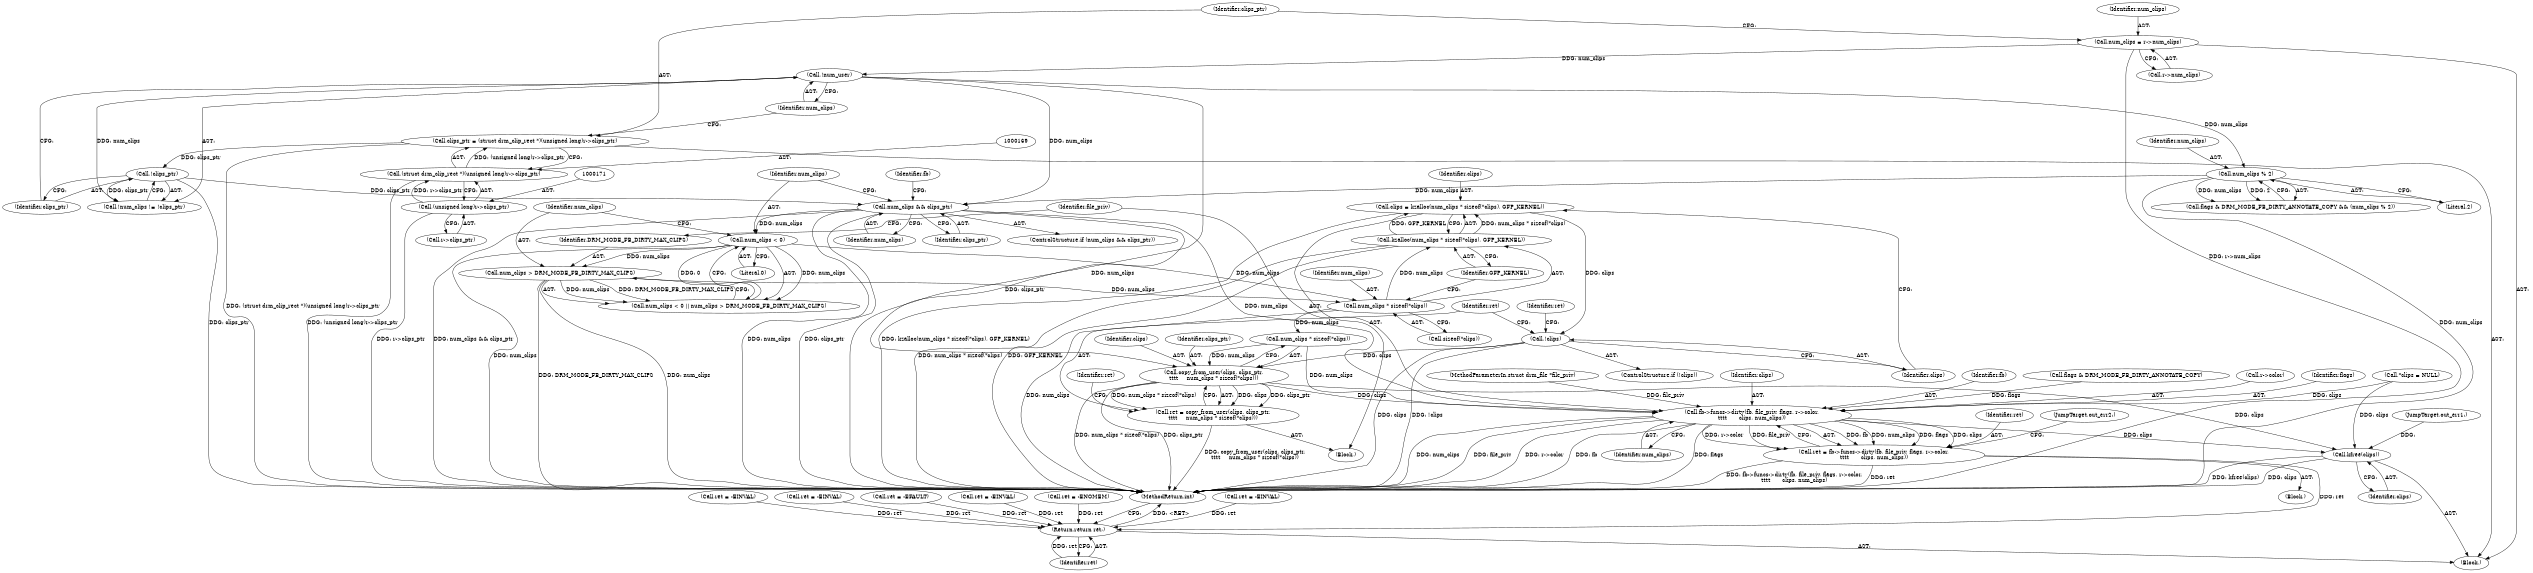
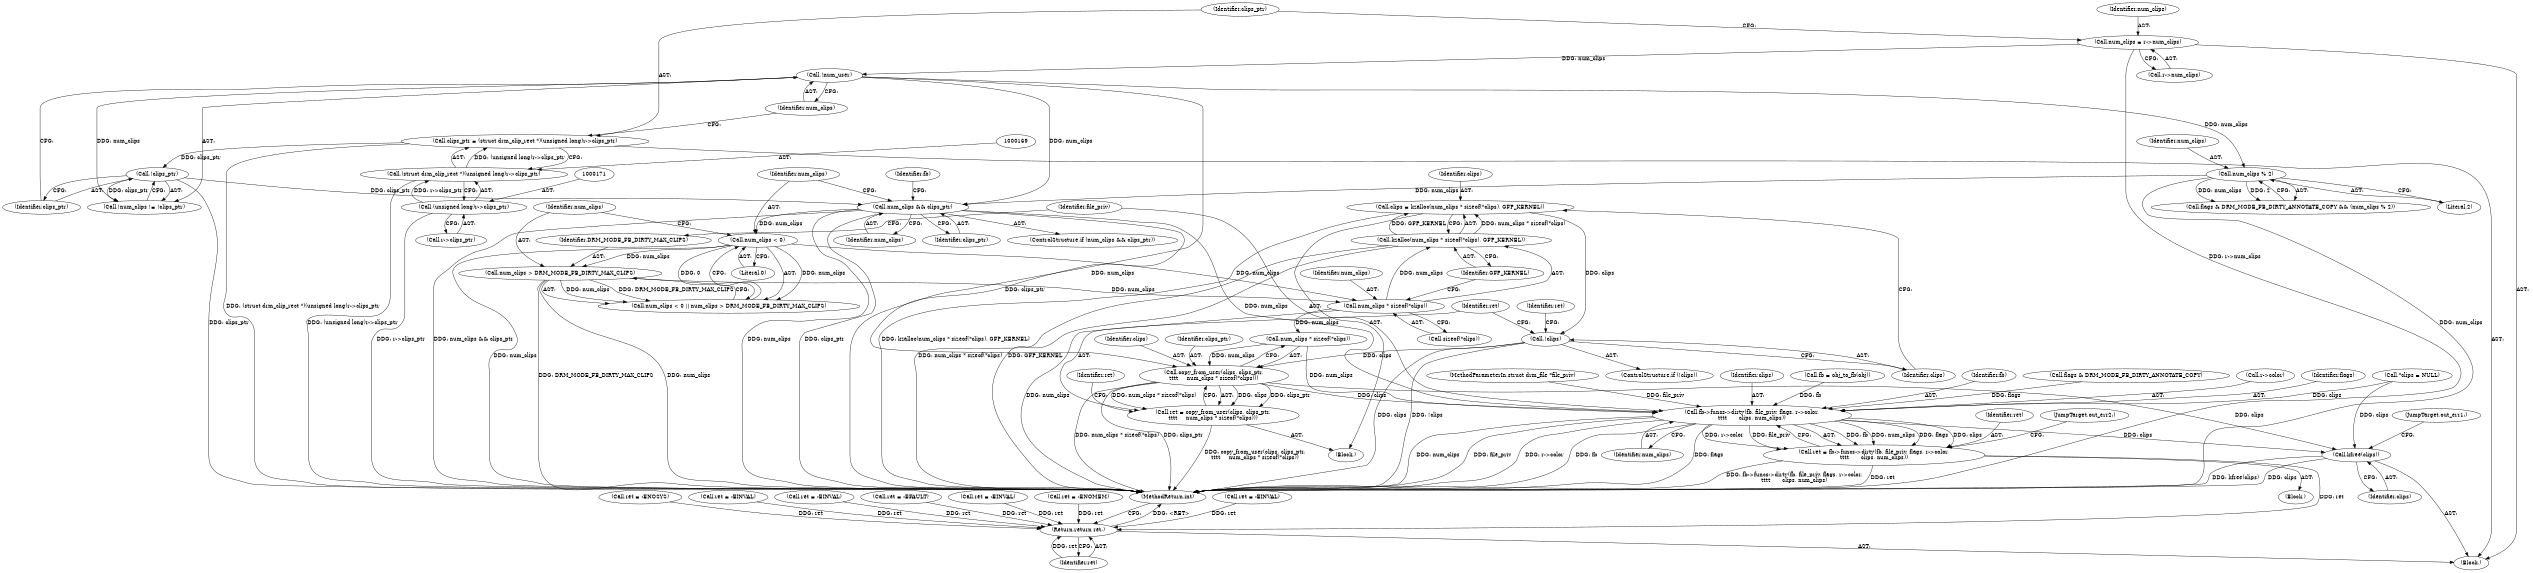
node "(Call,fb = obj_to_fb(obj))": added
edge "(JumpTarget,out_err1:)" -> "(Call,kfree(clips))": label "DDG: " -> "CFG: "
node "(Call,ret = -ENOSYS)": added
